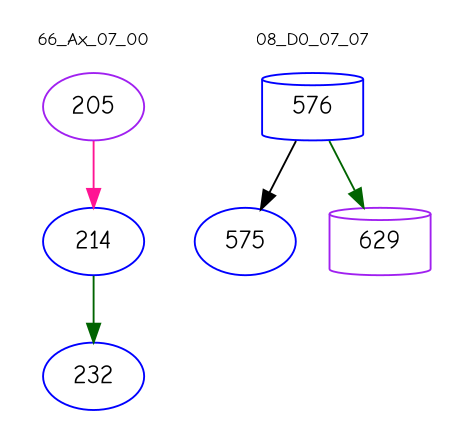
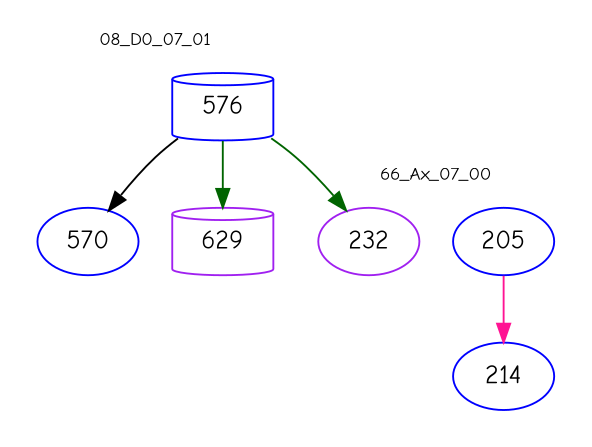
cluster "08_D0_07_07": label "08_D0_07_07" -> "08_D0_07_01"
node "205": color purple -> blue
node "575": label "575" -> "570"
edge "214" -> "232": now "576" -> "232"
node "232": color blue -> purple
